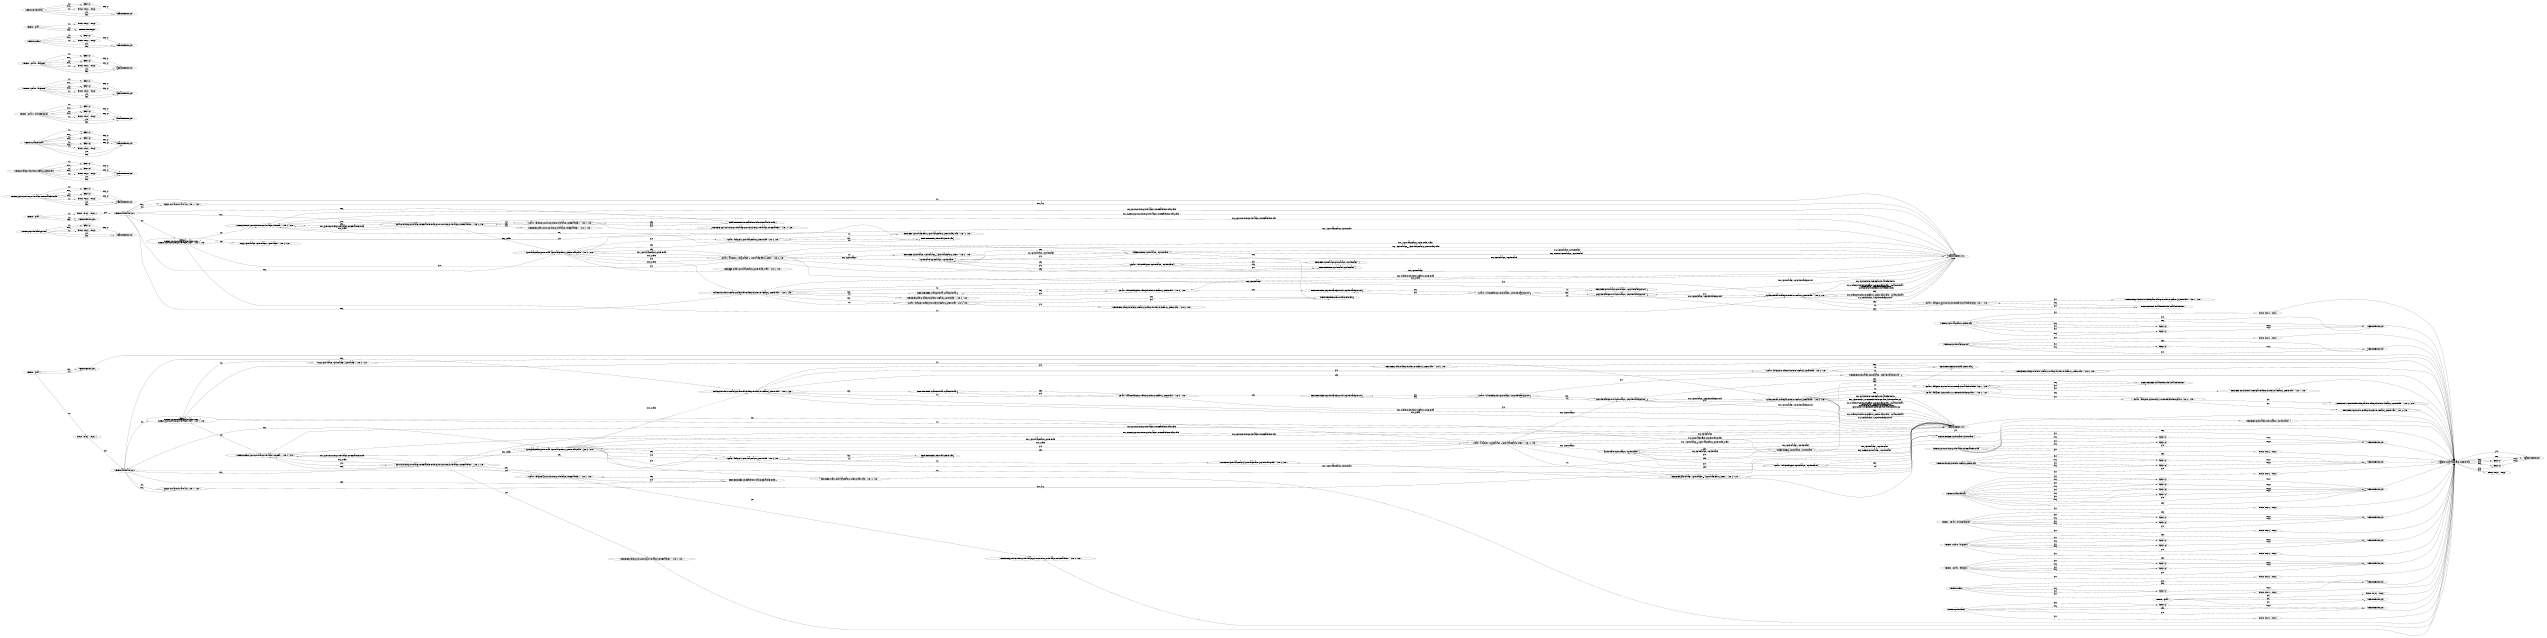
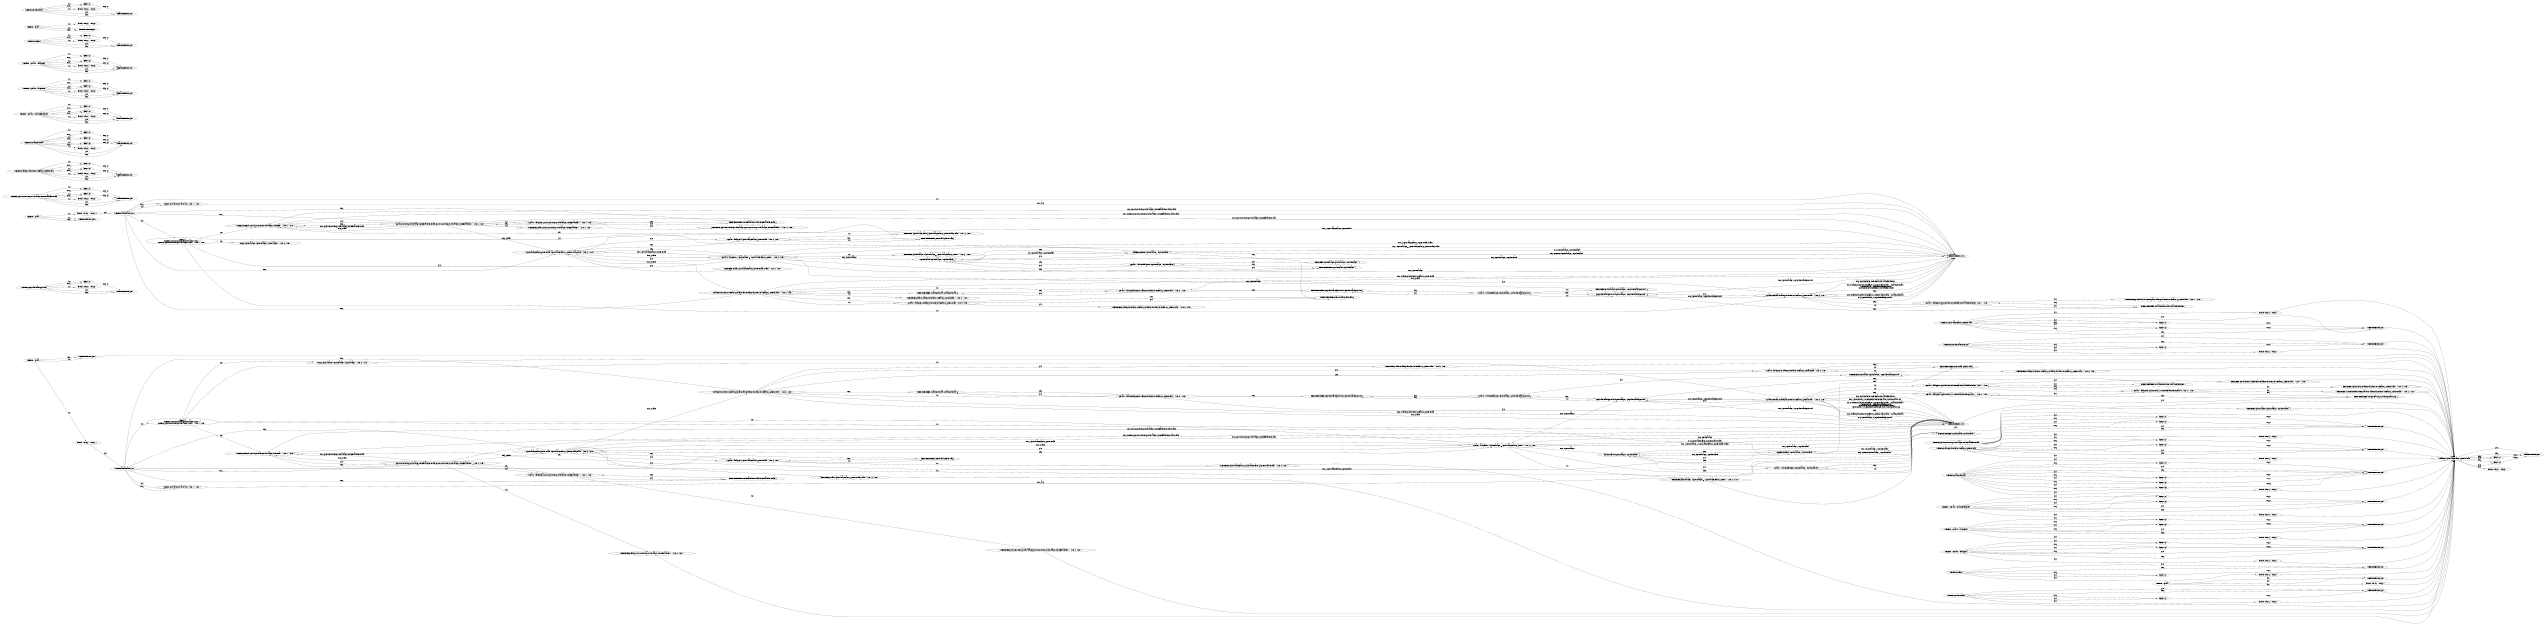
node "(FIELD_IDENTIFIER,kSettings_PauseSync,kSettings_PauseSync)": added
